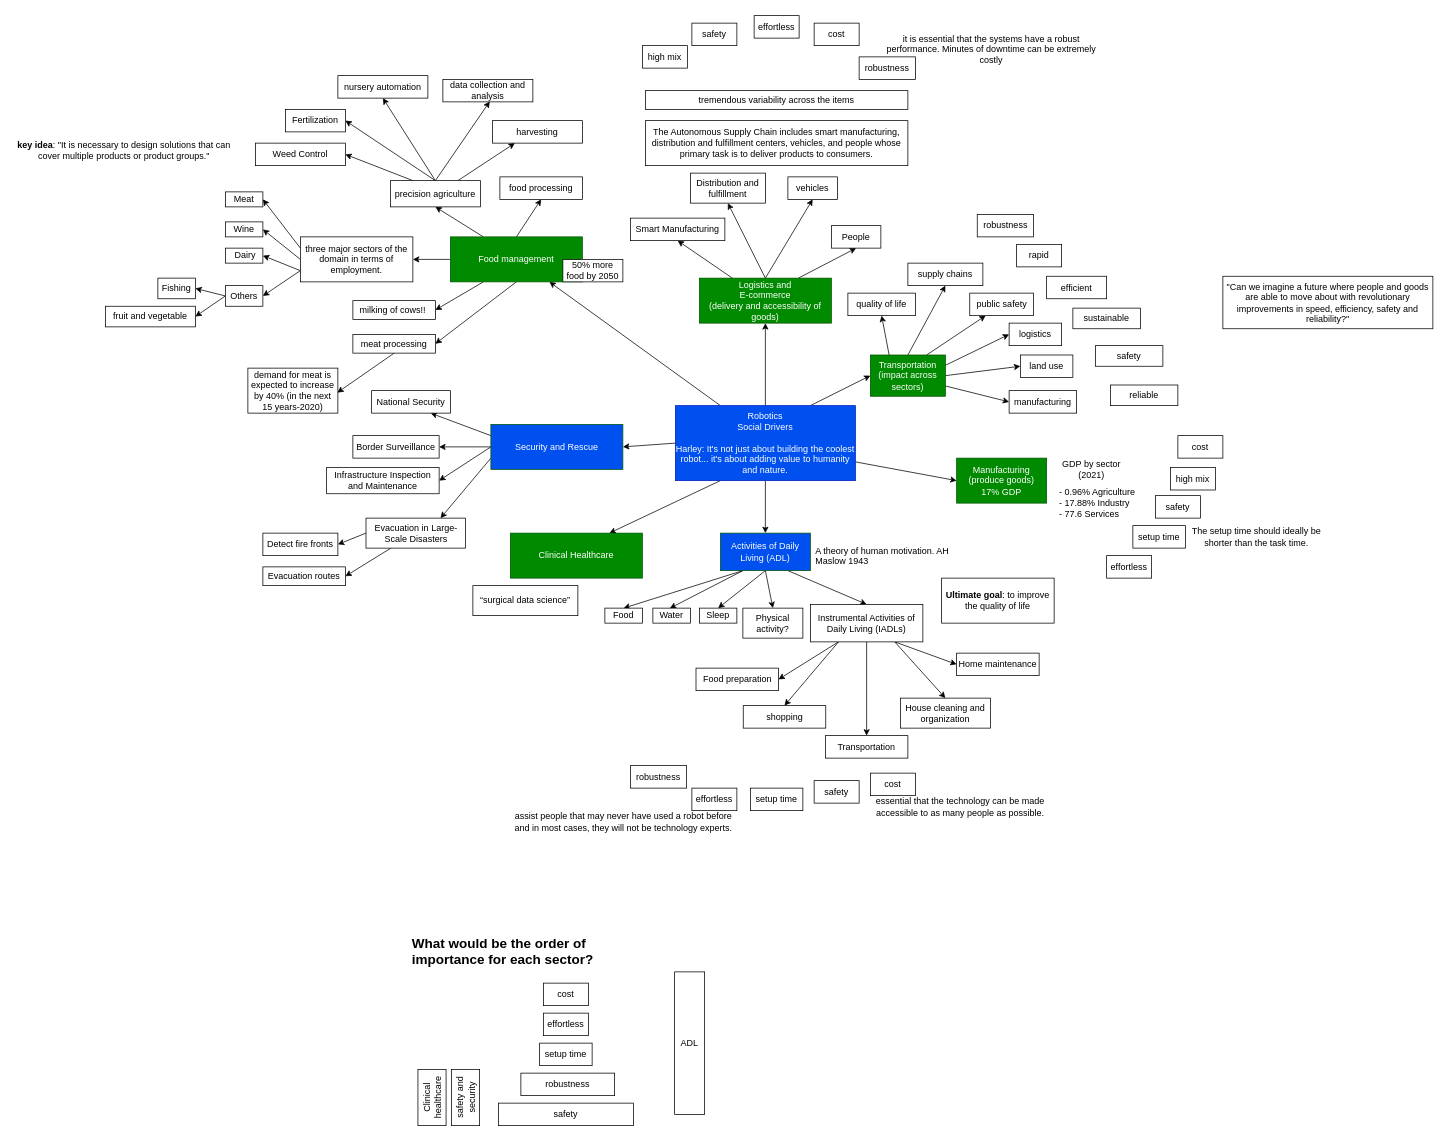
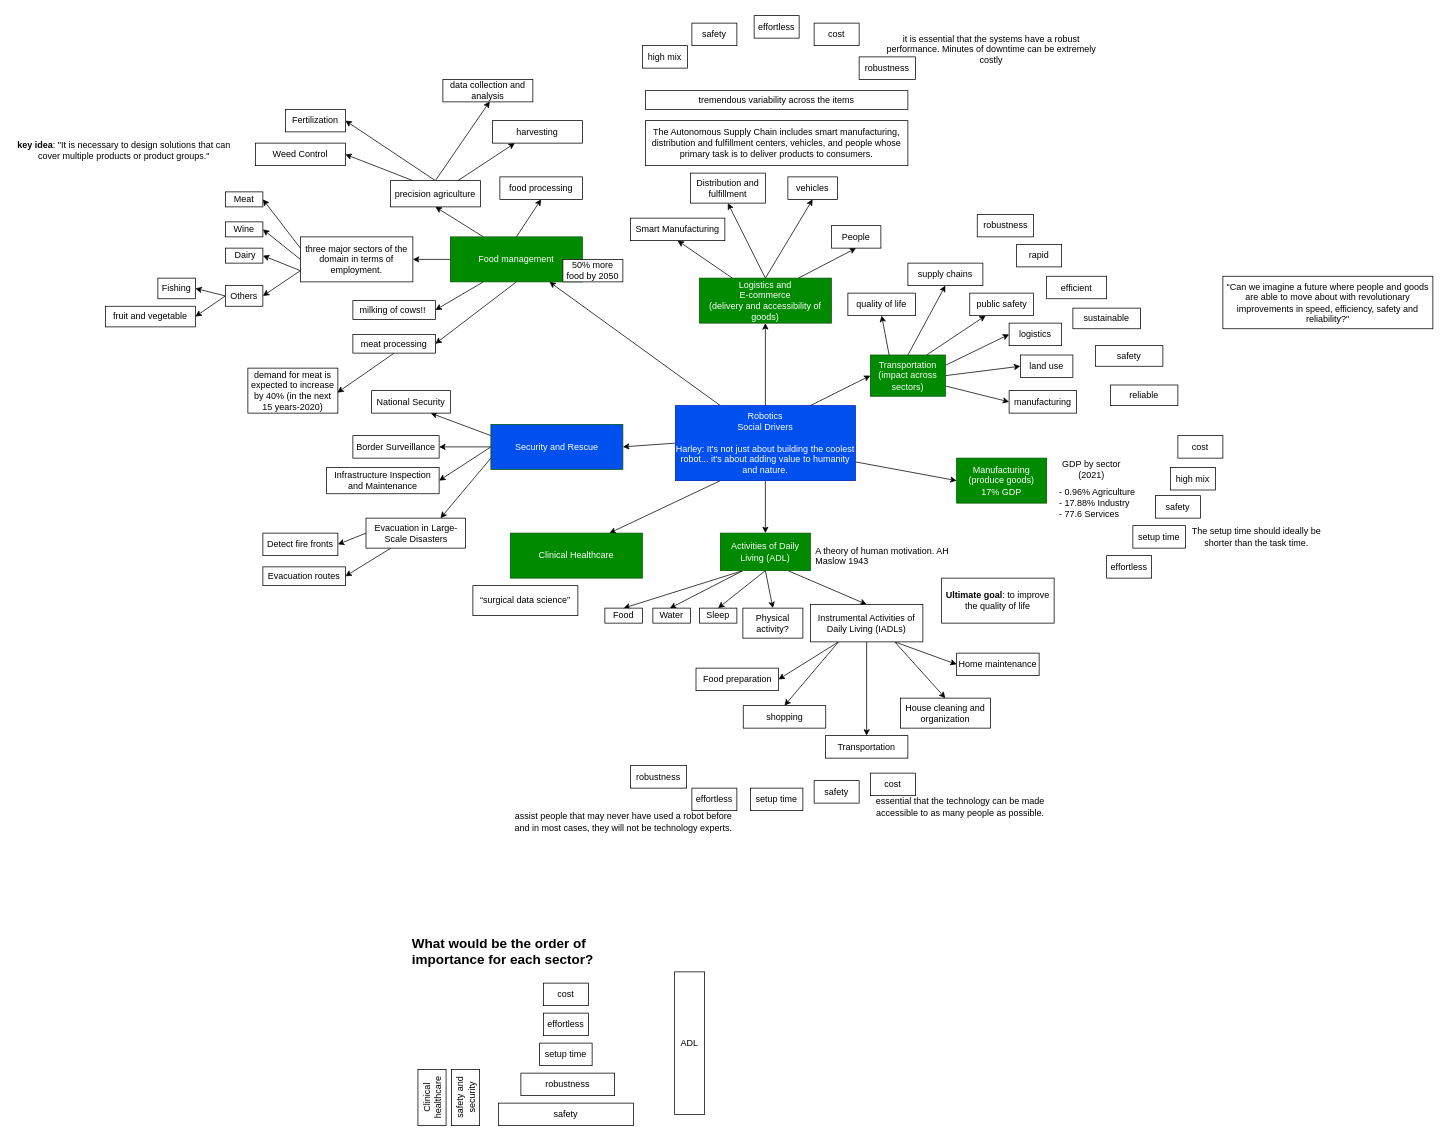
node "nursery automation": removed
edge "precision agriculture" -> "nursery automation": removed
node "Activities of Daily Living (ADL)": fillcolor #0050ef -> #008a00
